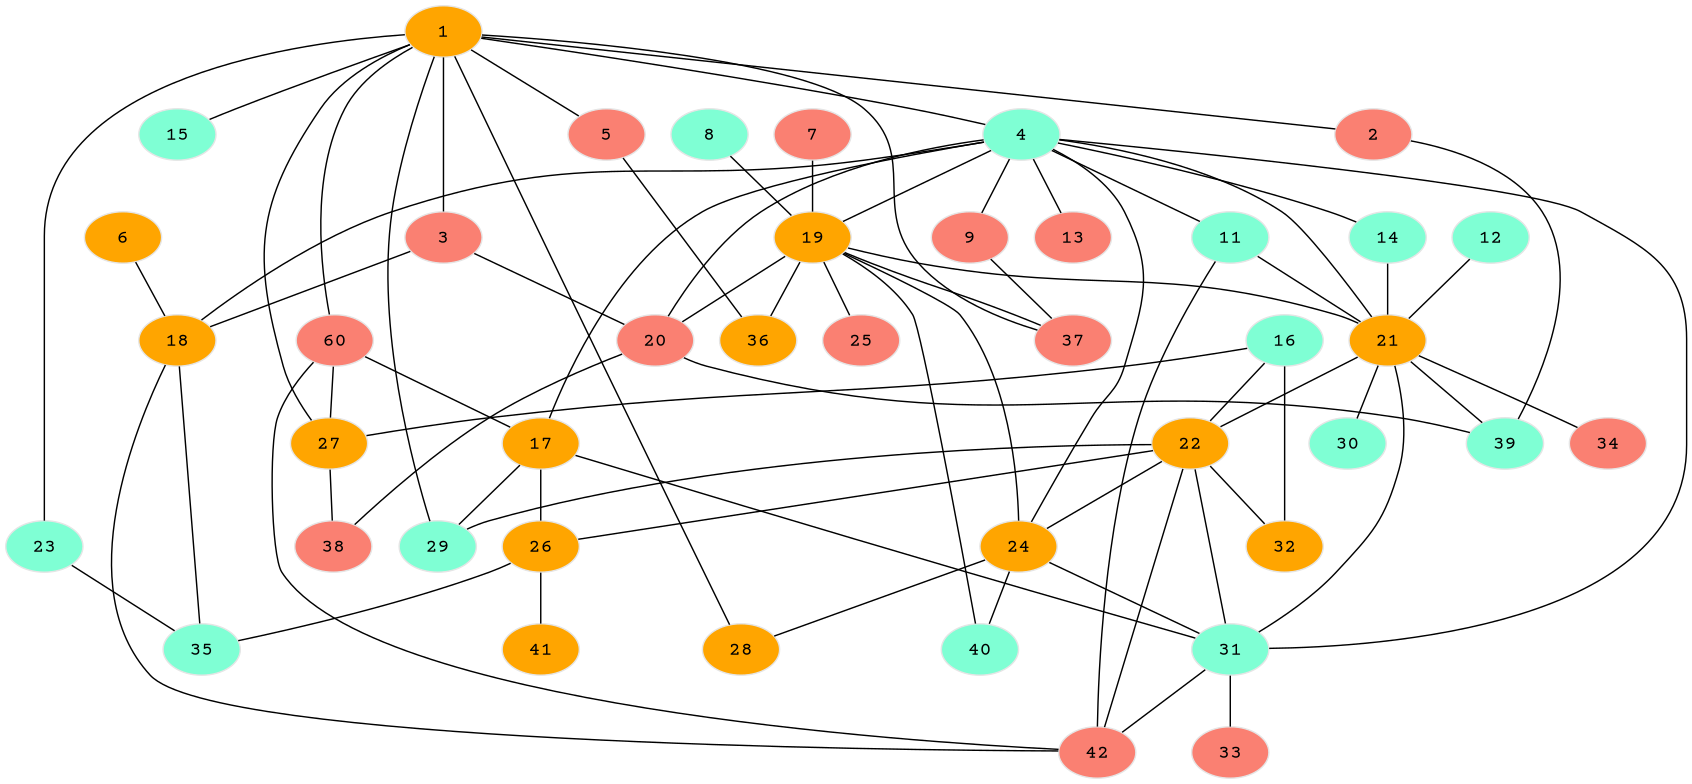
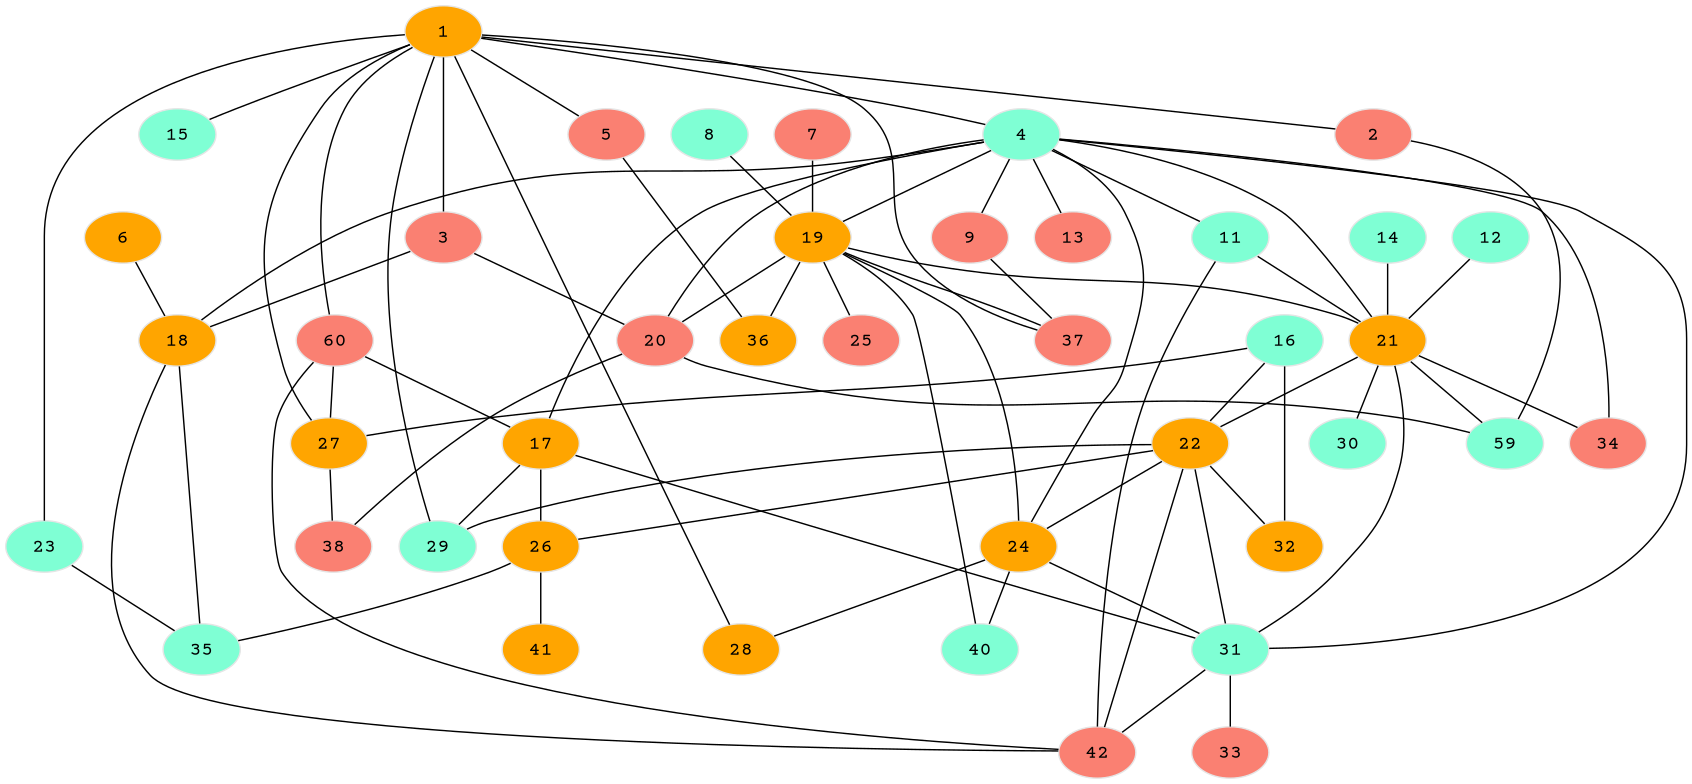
edge "4" -- "14": now "4" -- "34"
node "39": label "39" -> "59"
